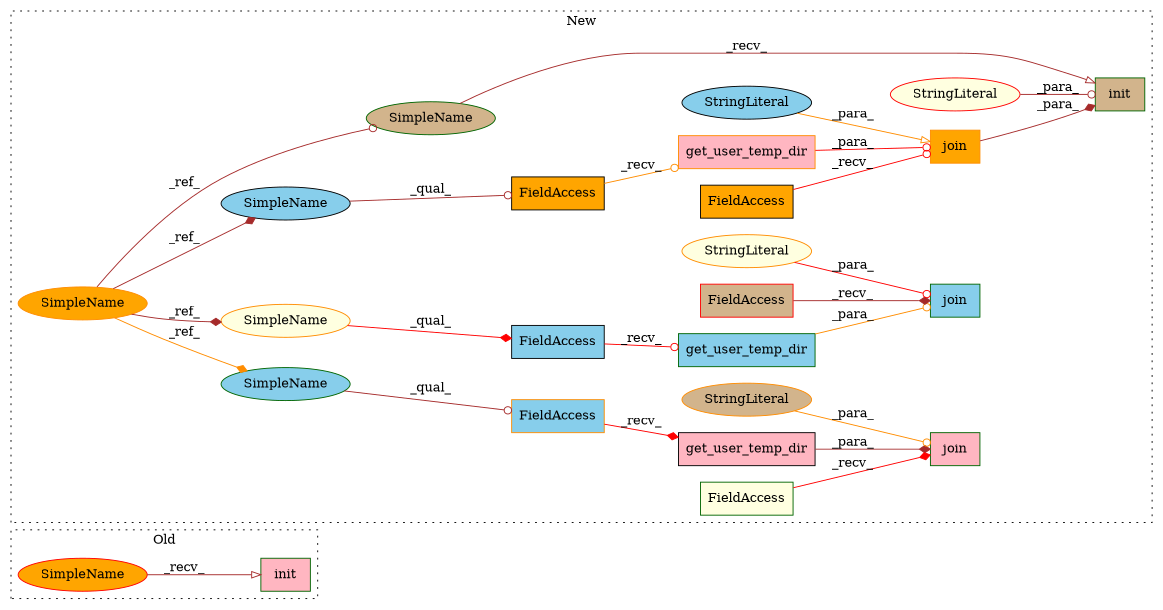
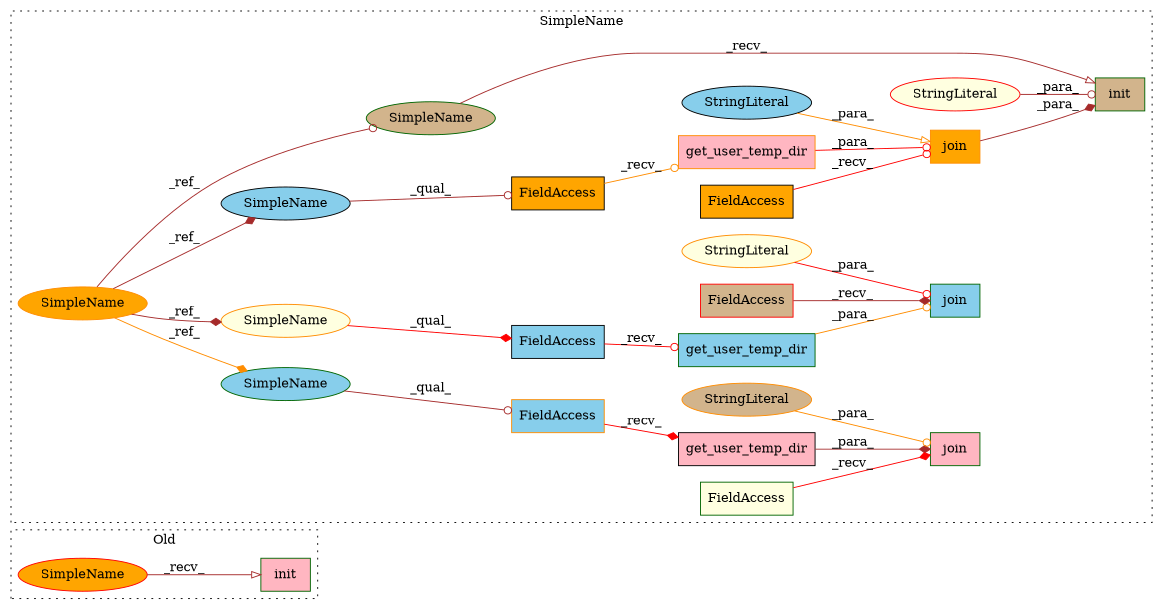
cluster "New": label "New" -> "SimpleName"
